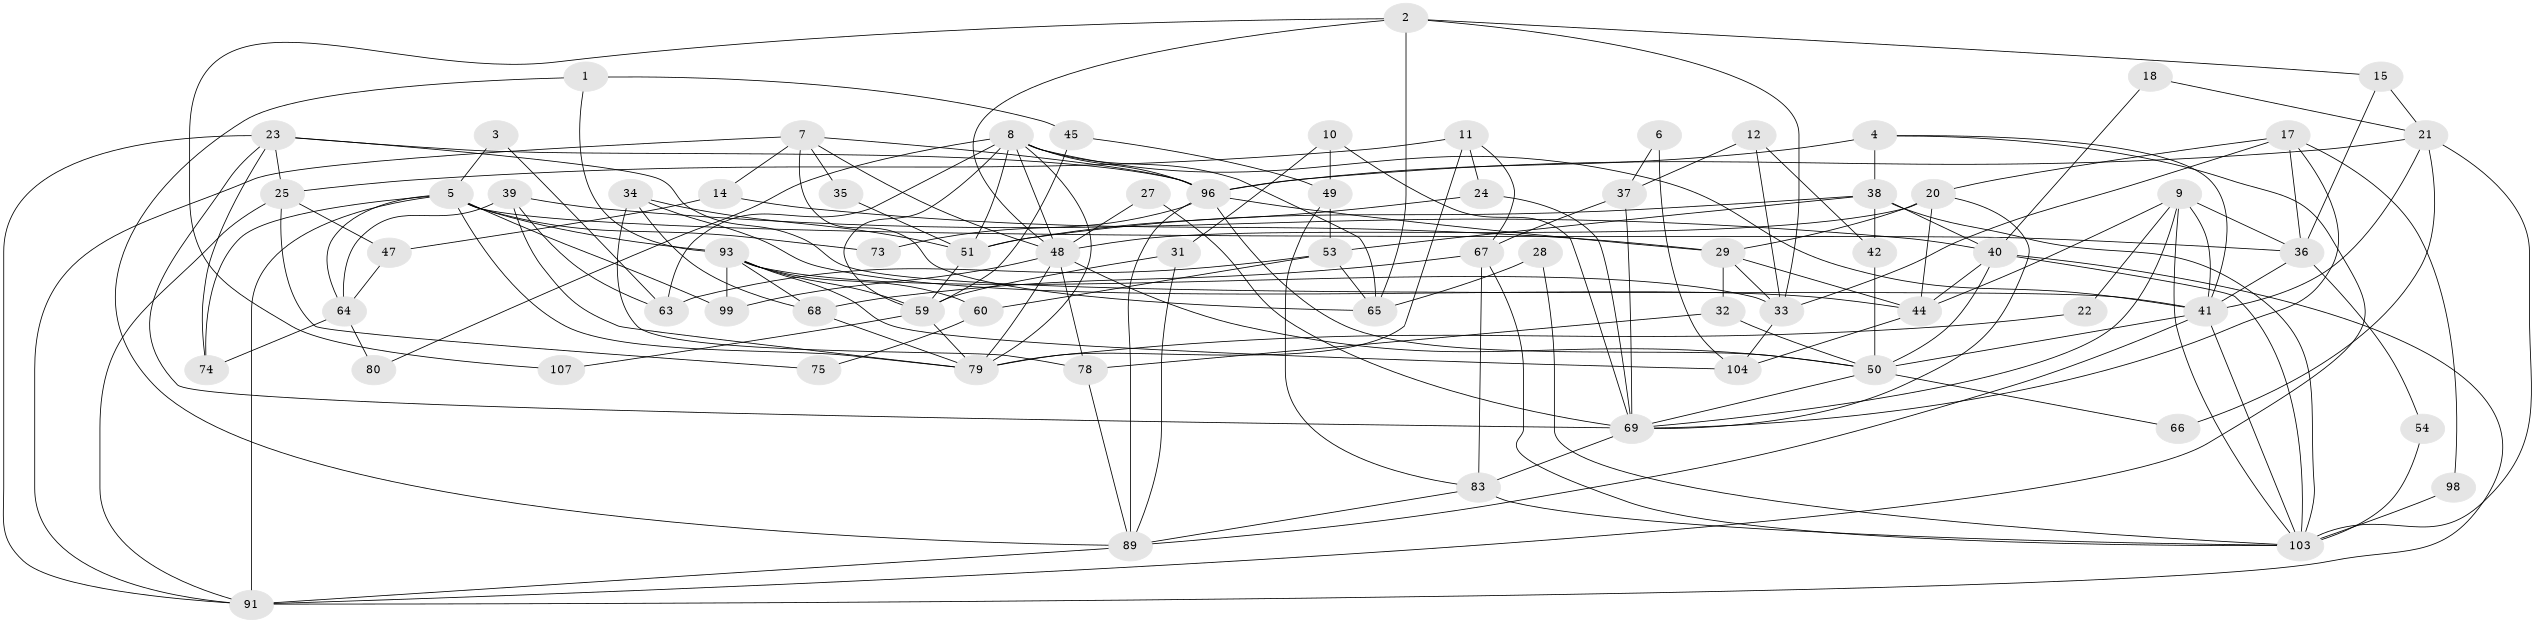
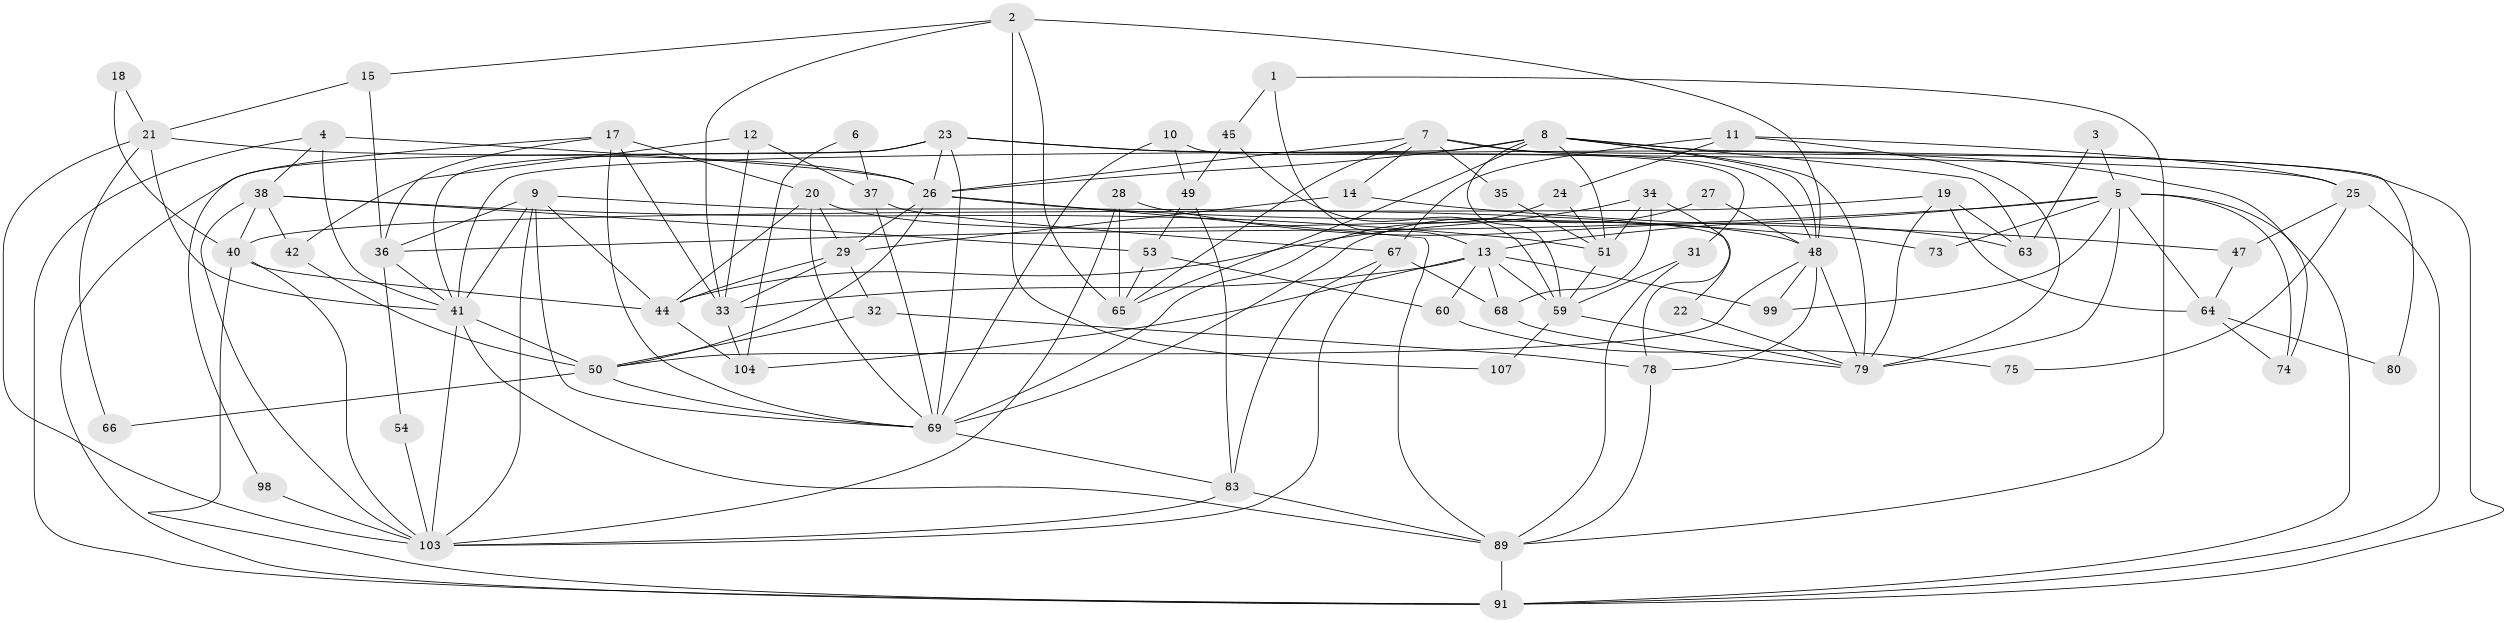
node "39": label "39" -> "19"
node "96": label "96" -> "26"
node "93": label "93" -> "13"
edge "53" -- "63": now "28" -- "63"
edge "40" -- "50": removed
